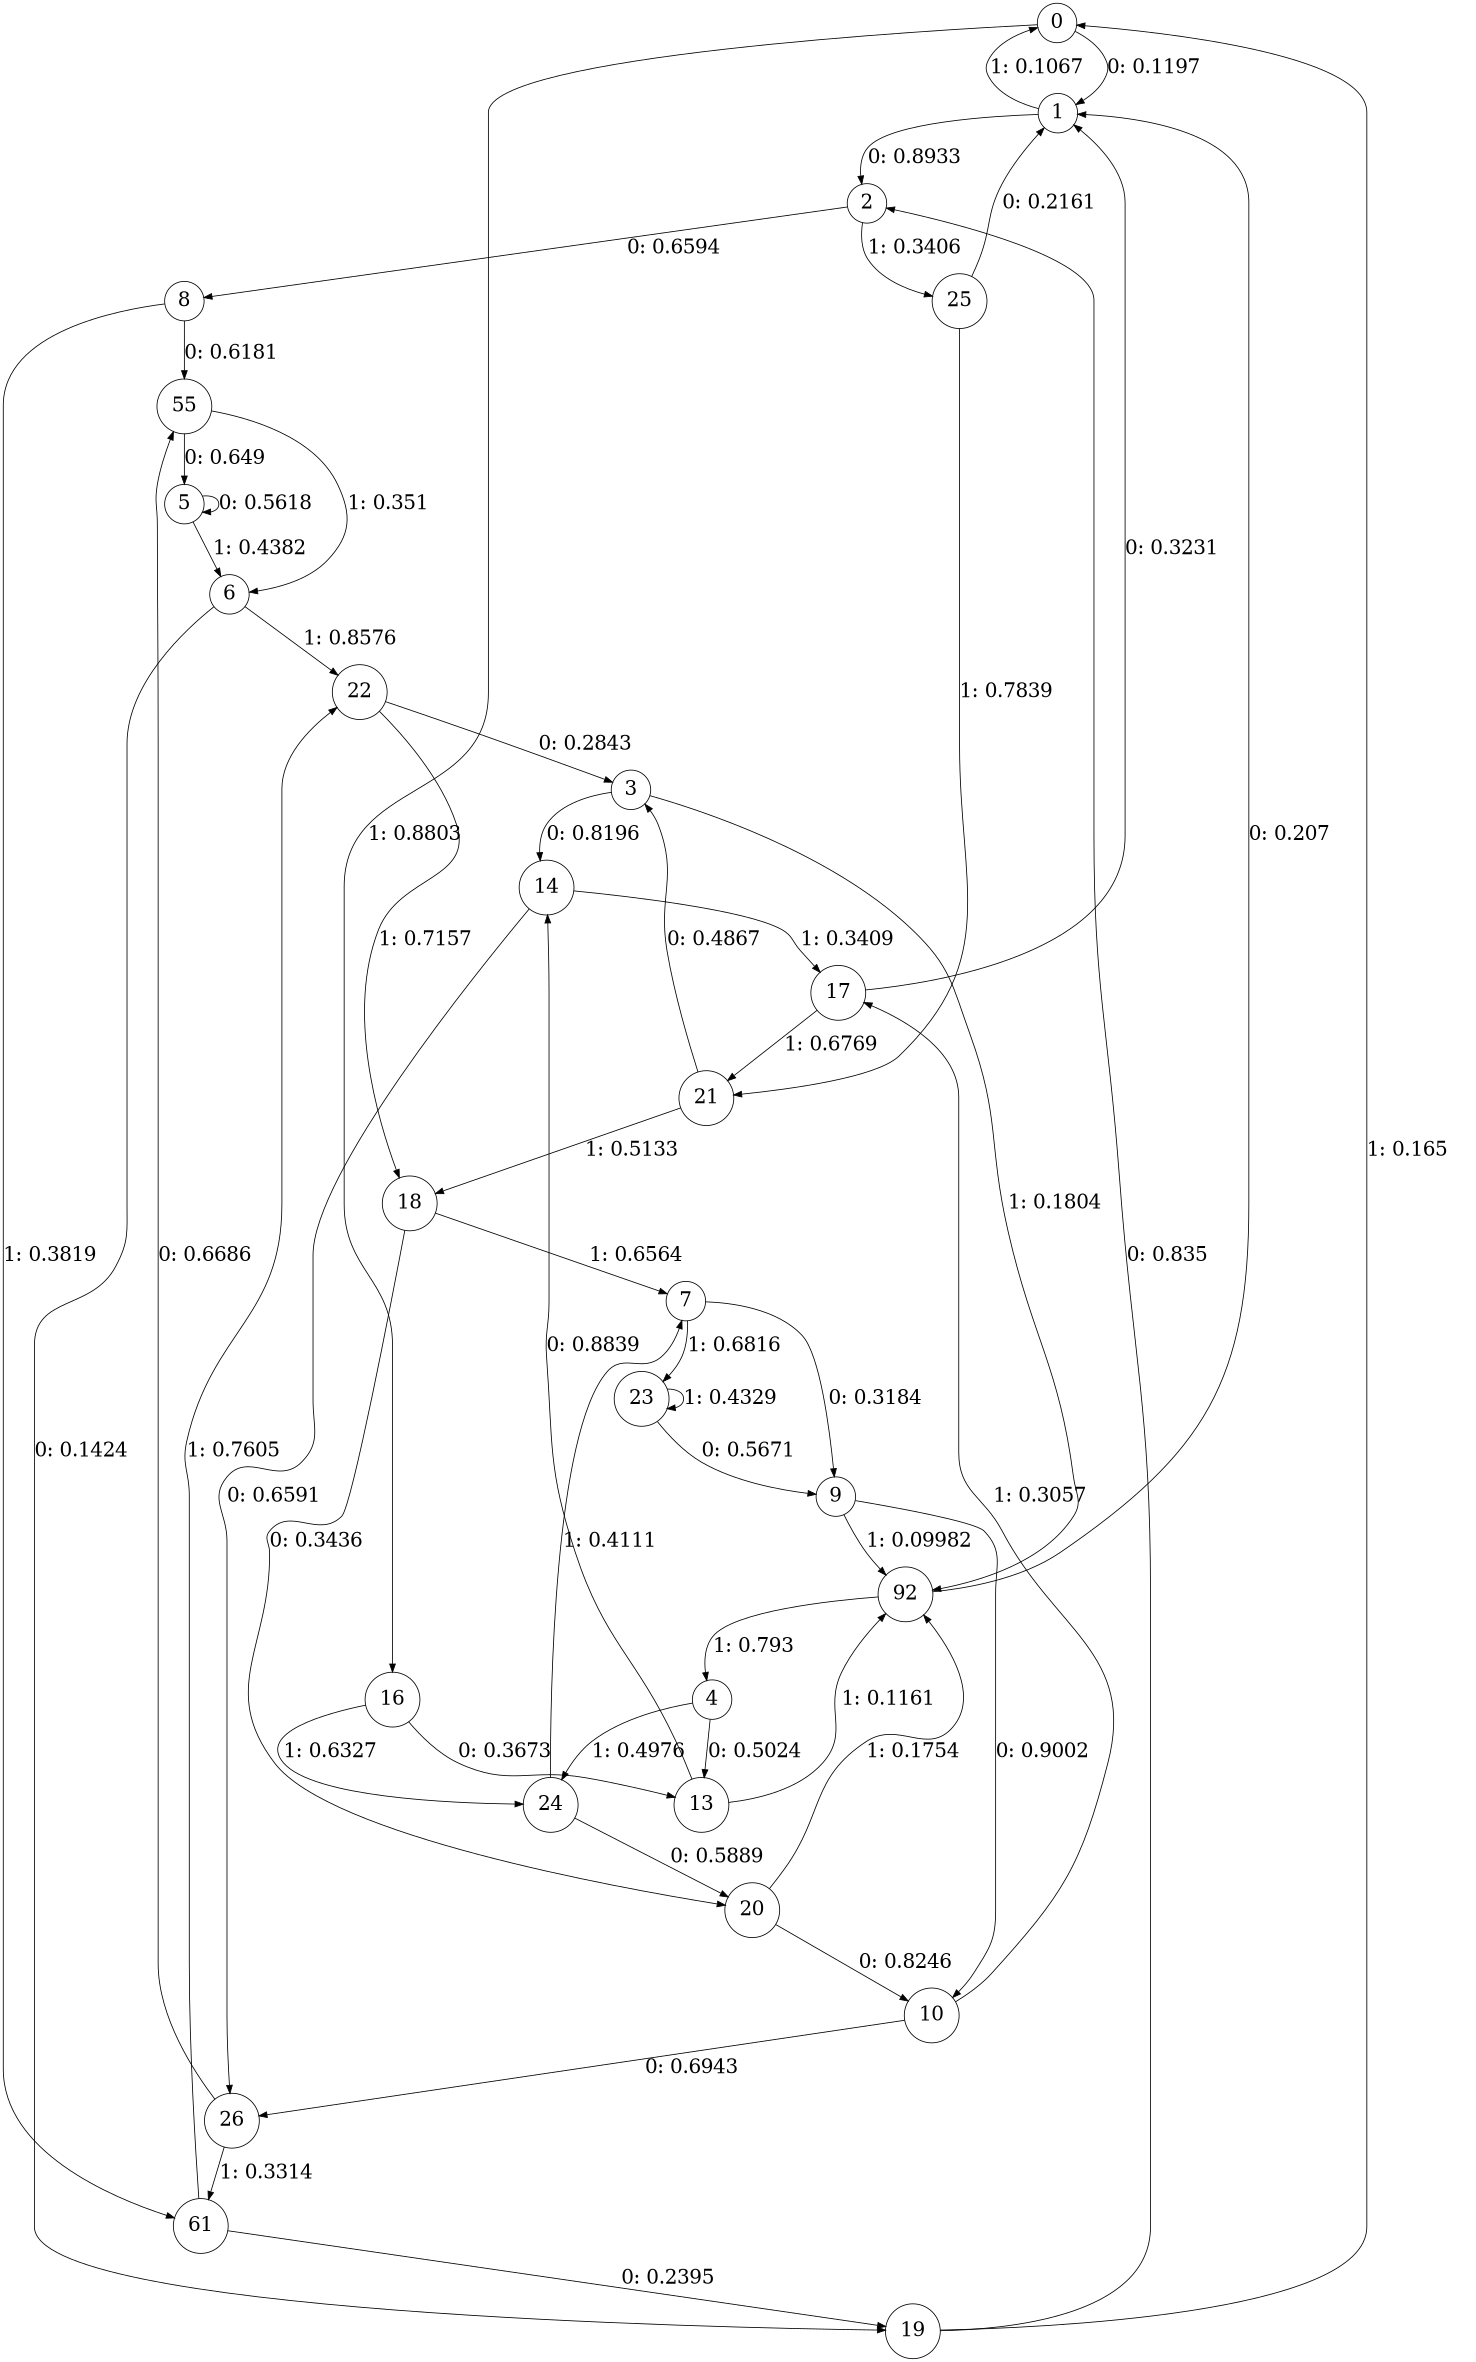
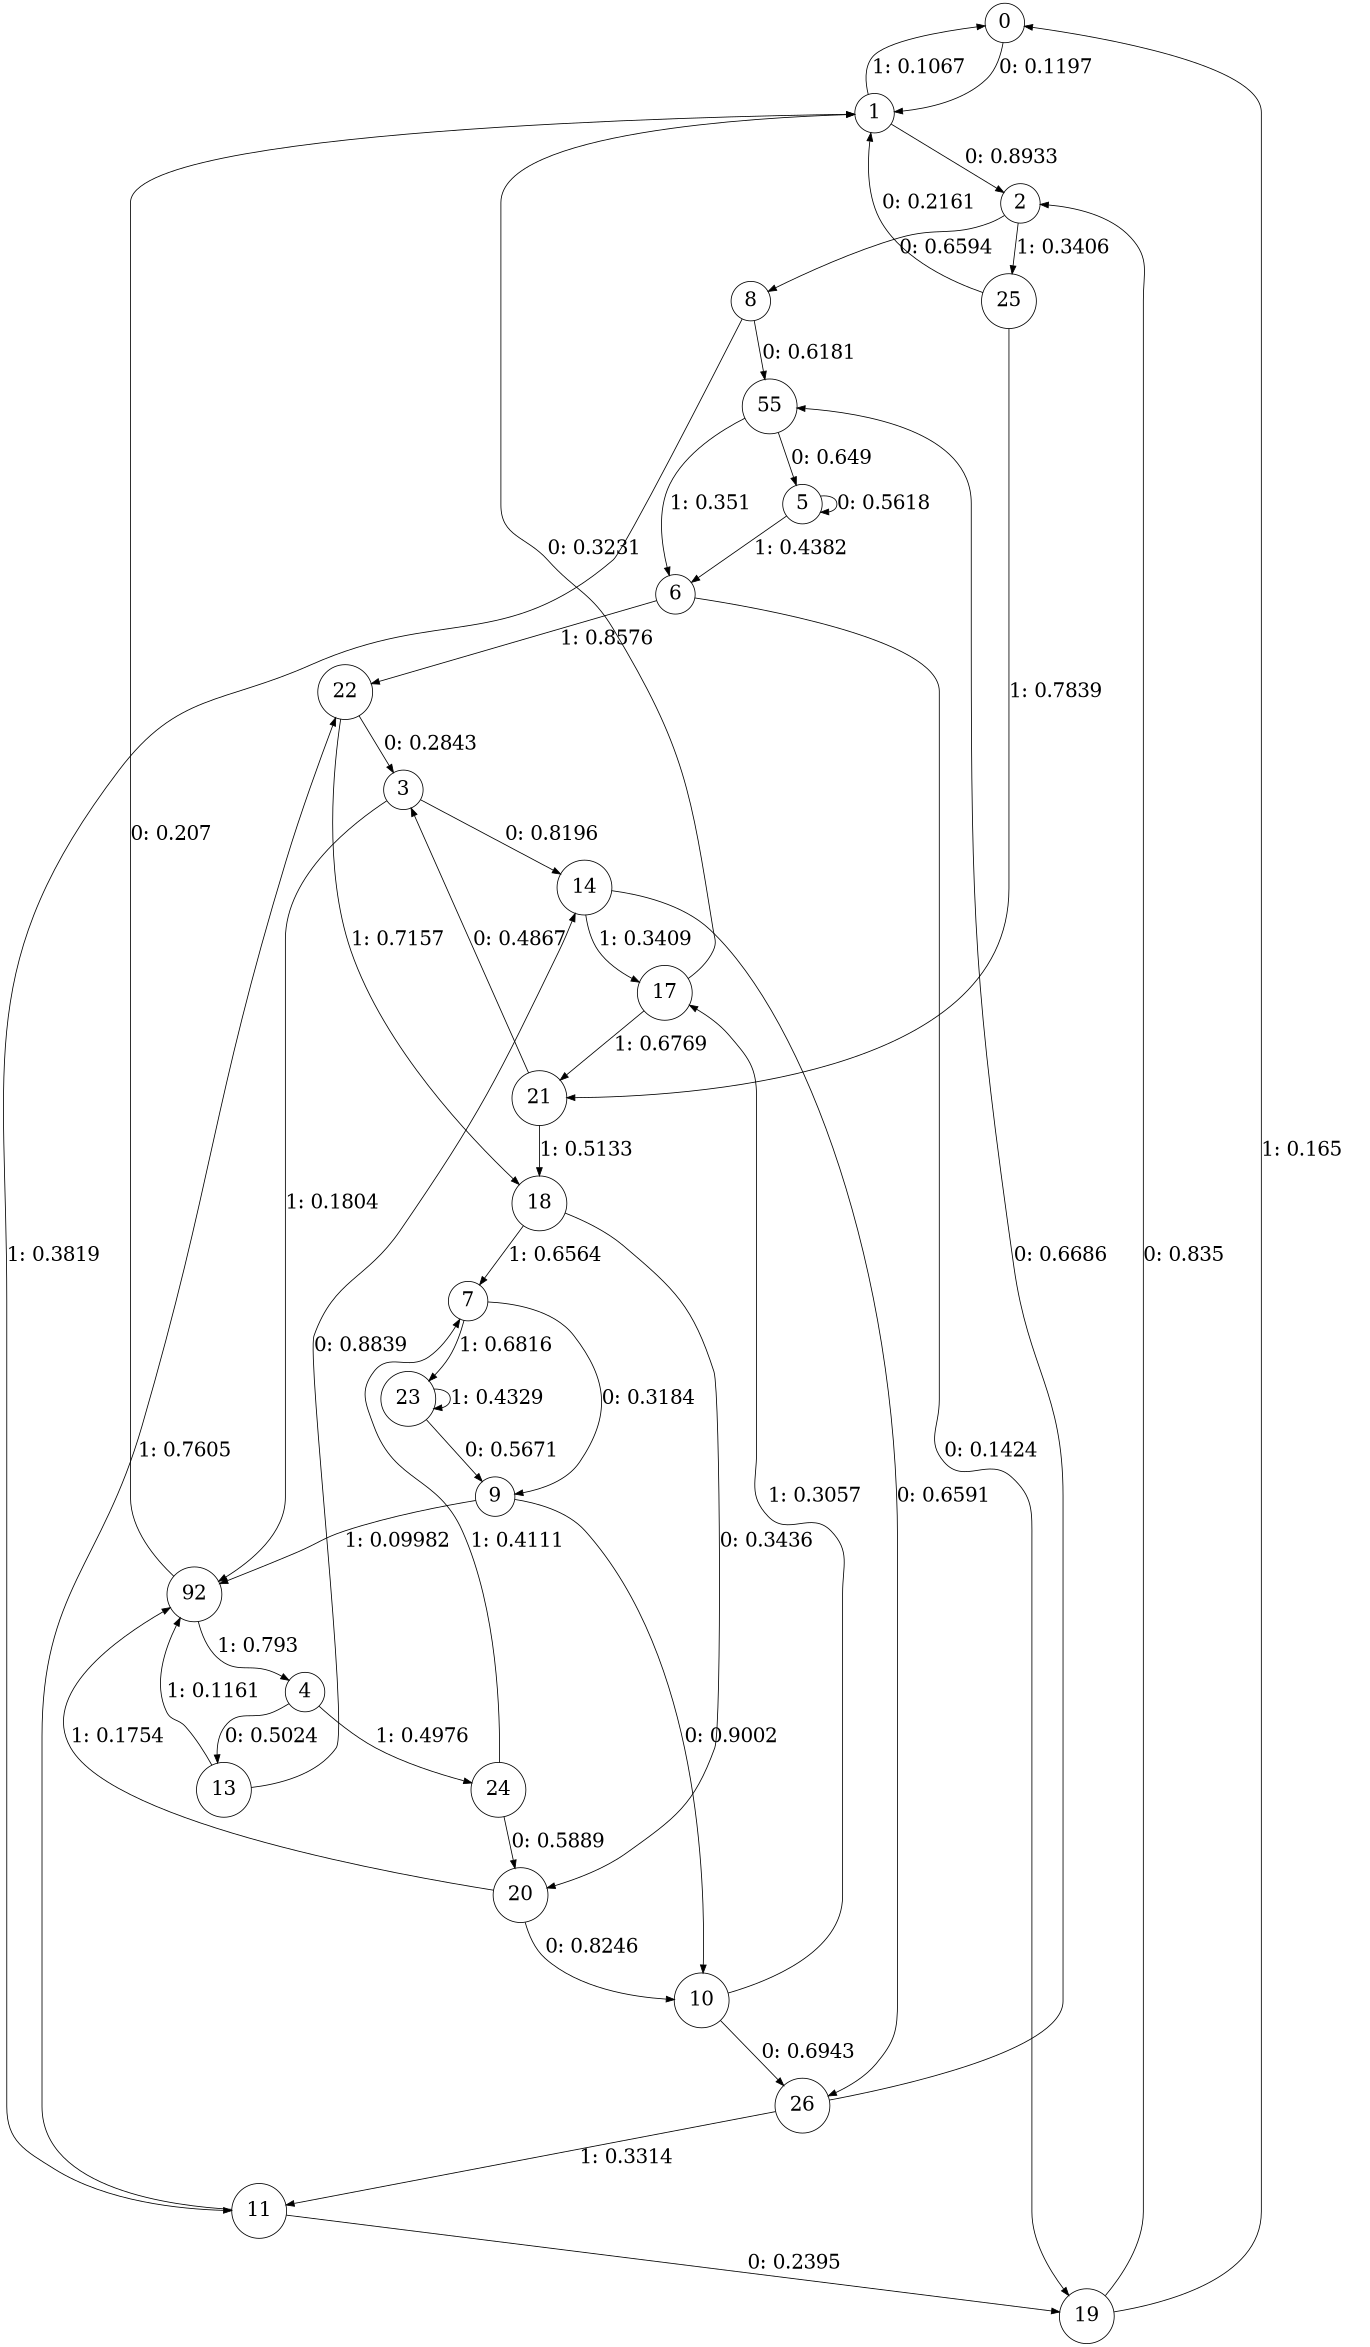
node "16": removed
node "61": label "61" -> "11"
